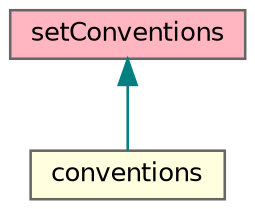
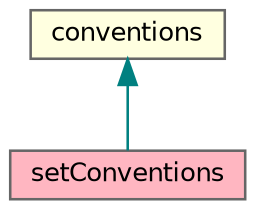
edge "conventions" -> "setConventions": reversed
